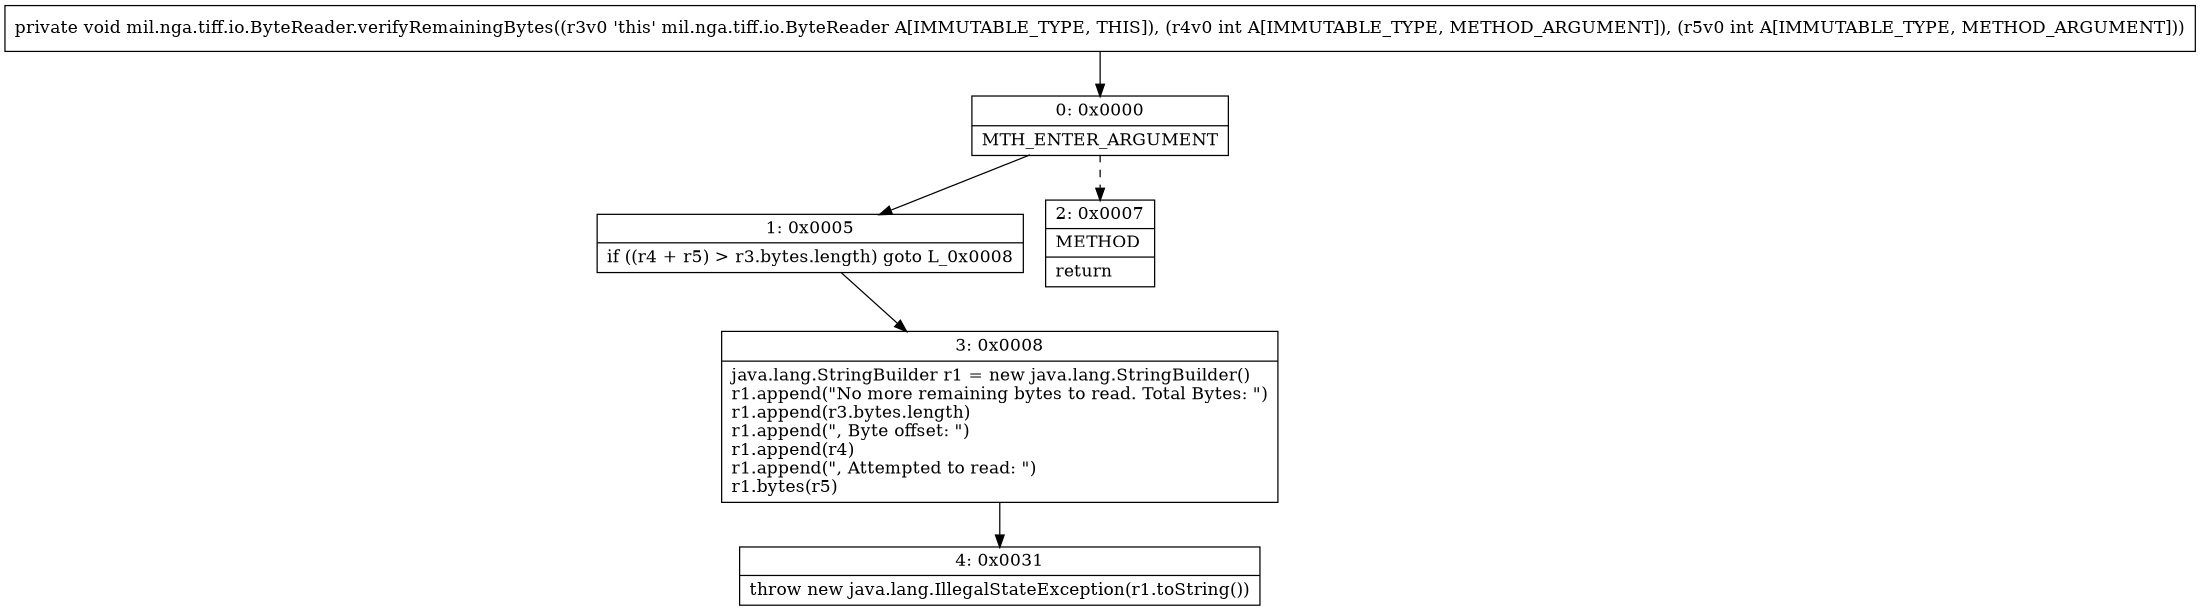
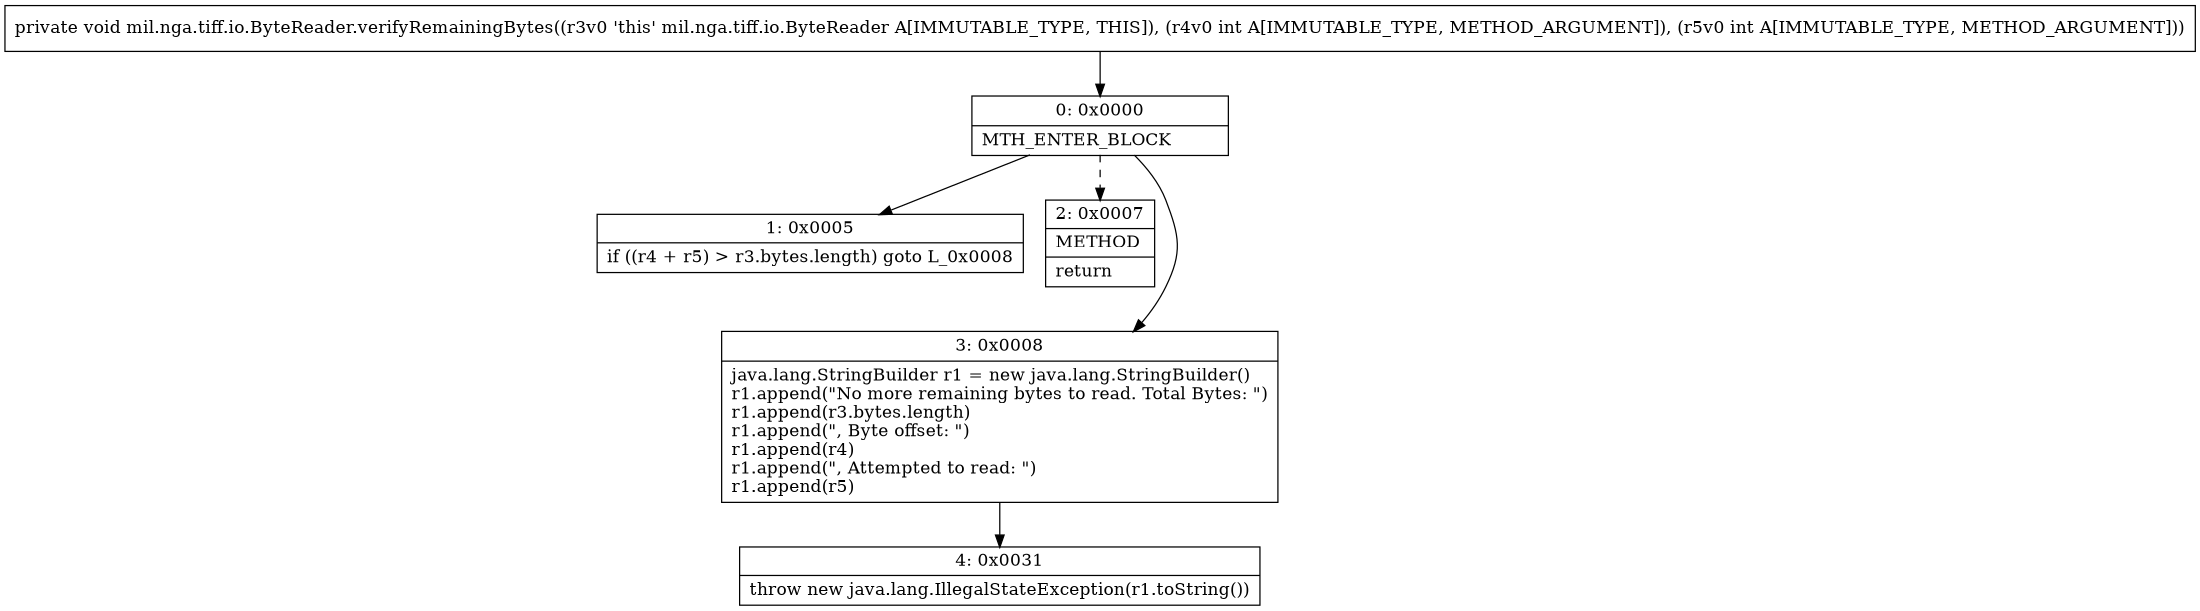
node "0: 0x0000": text "MTH_ENTER_ARGUMENT" -> "MTH_ENTER_BLOCK"
edge "1: 0x0005" -> "3: 0x0008": now "0: 0x0000" -> "3: 0x0008"
node "3: 0x0008": text "r1.bytes(r5)" -> "r1.append(r5)"
